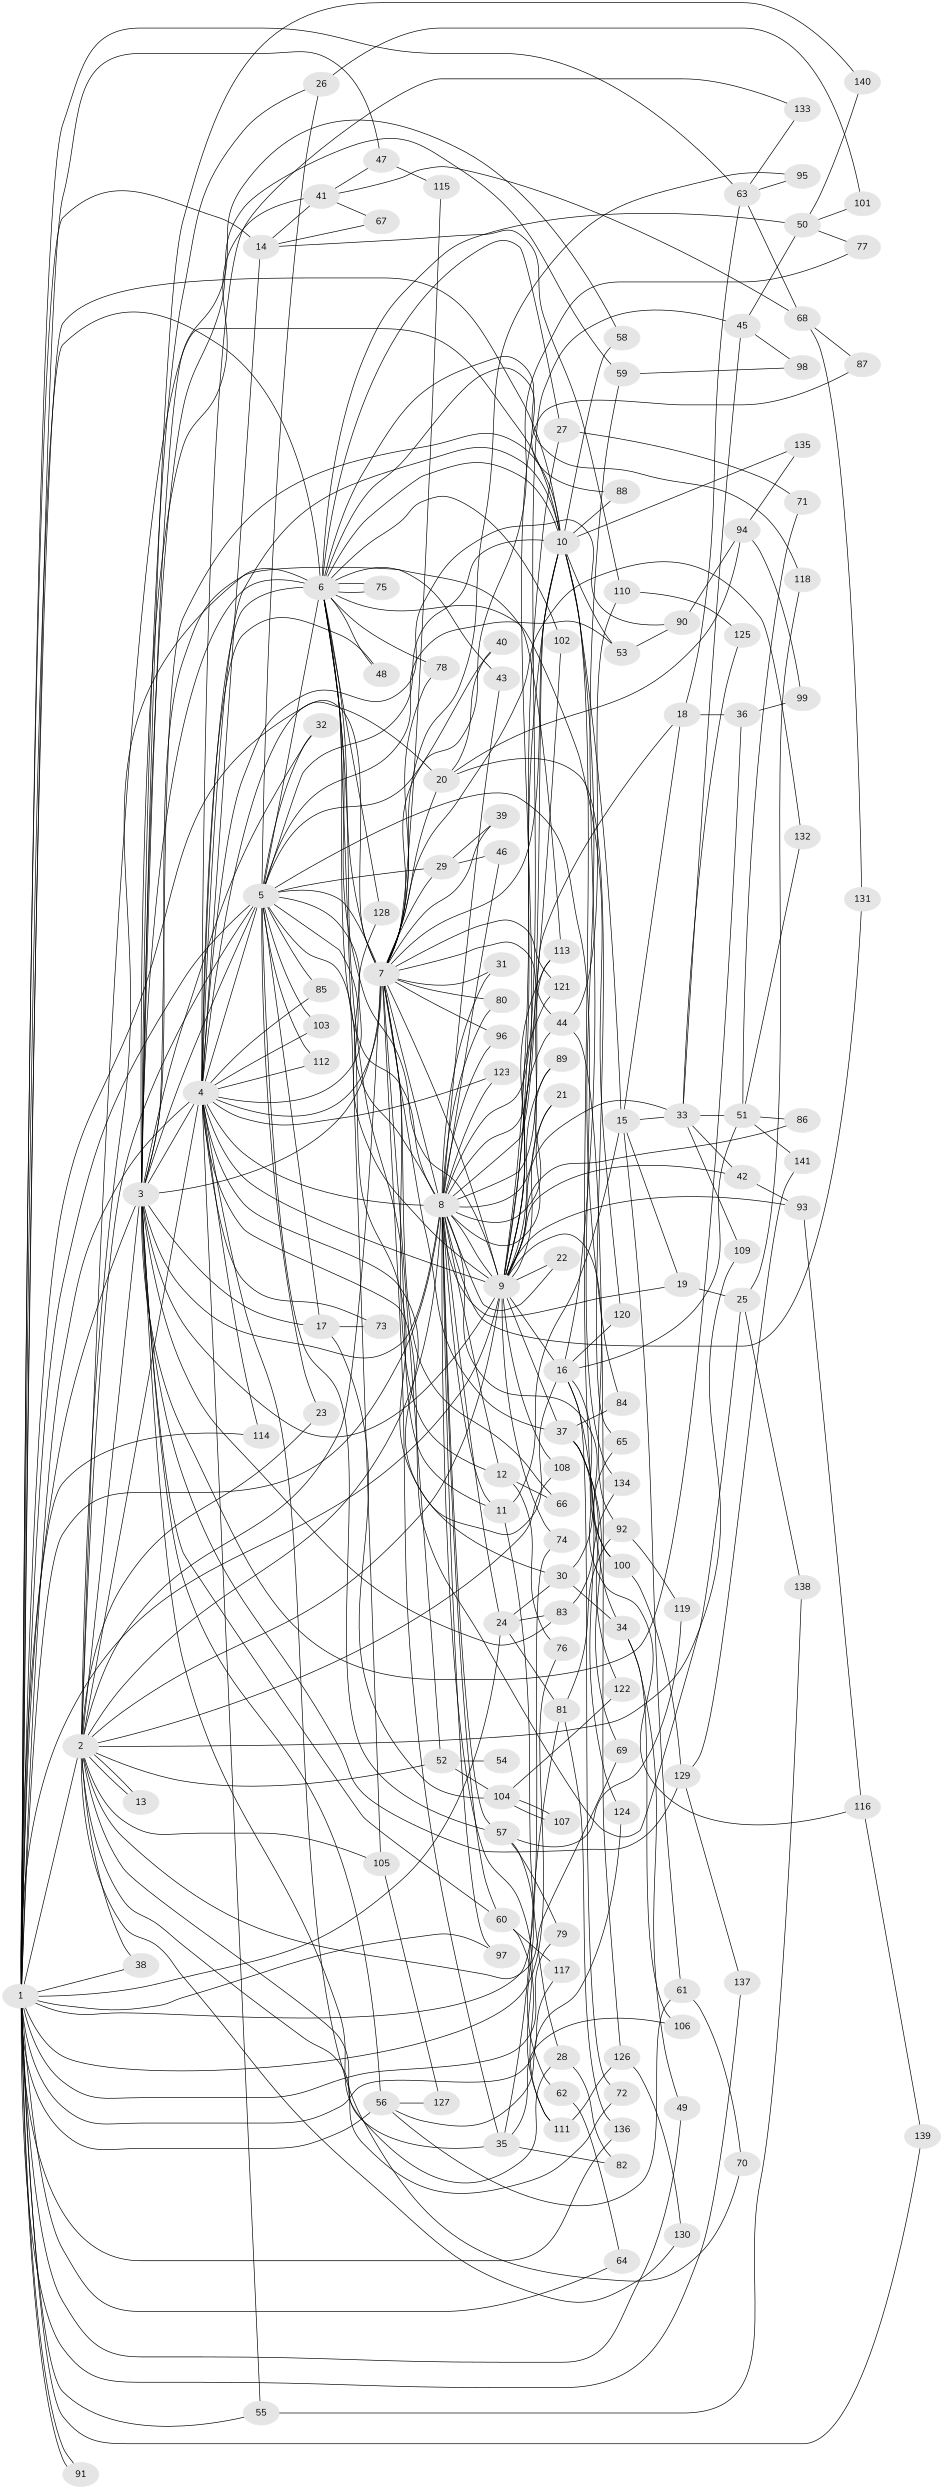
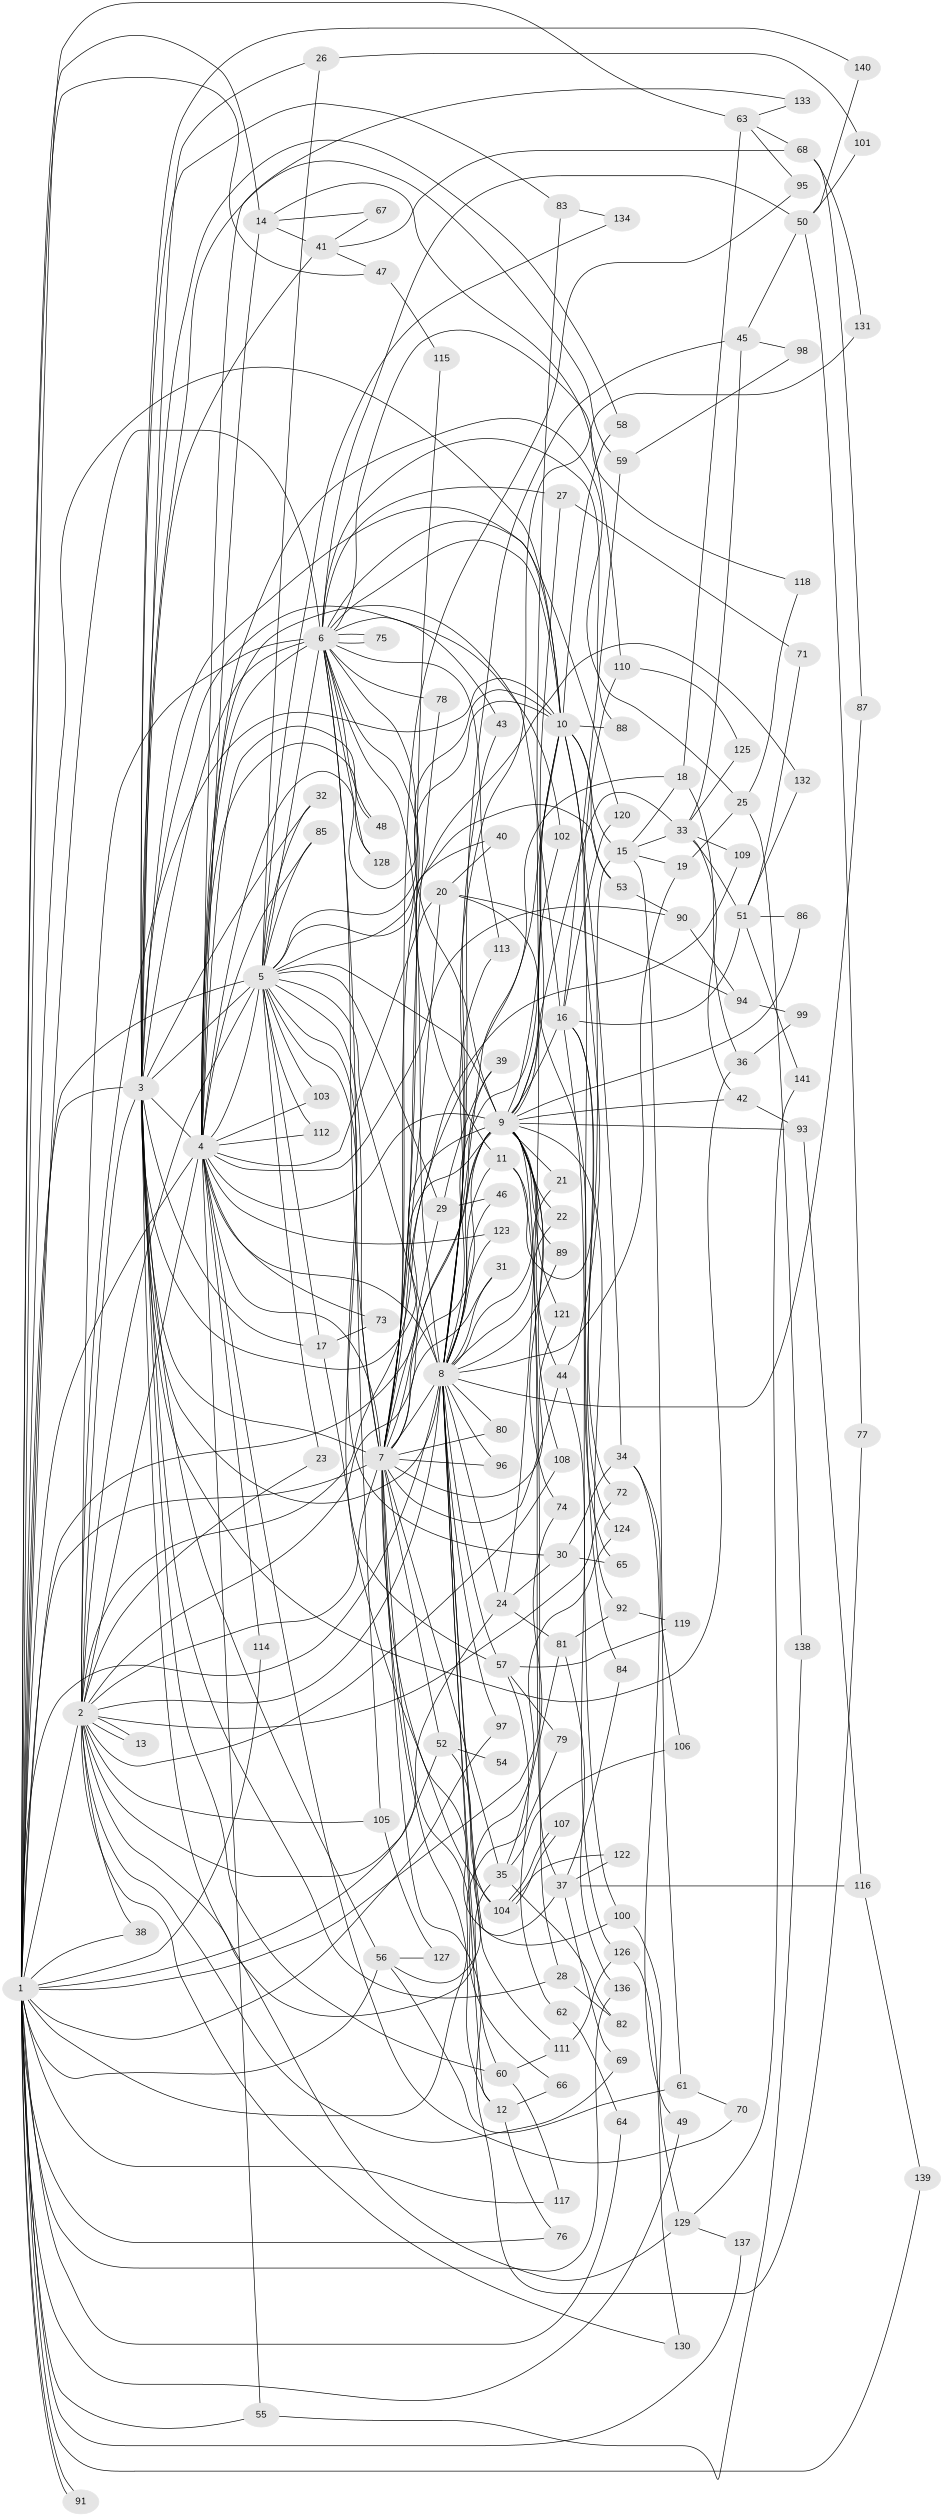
node "135": removed
edge "113" -- "9": removed
